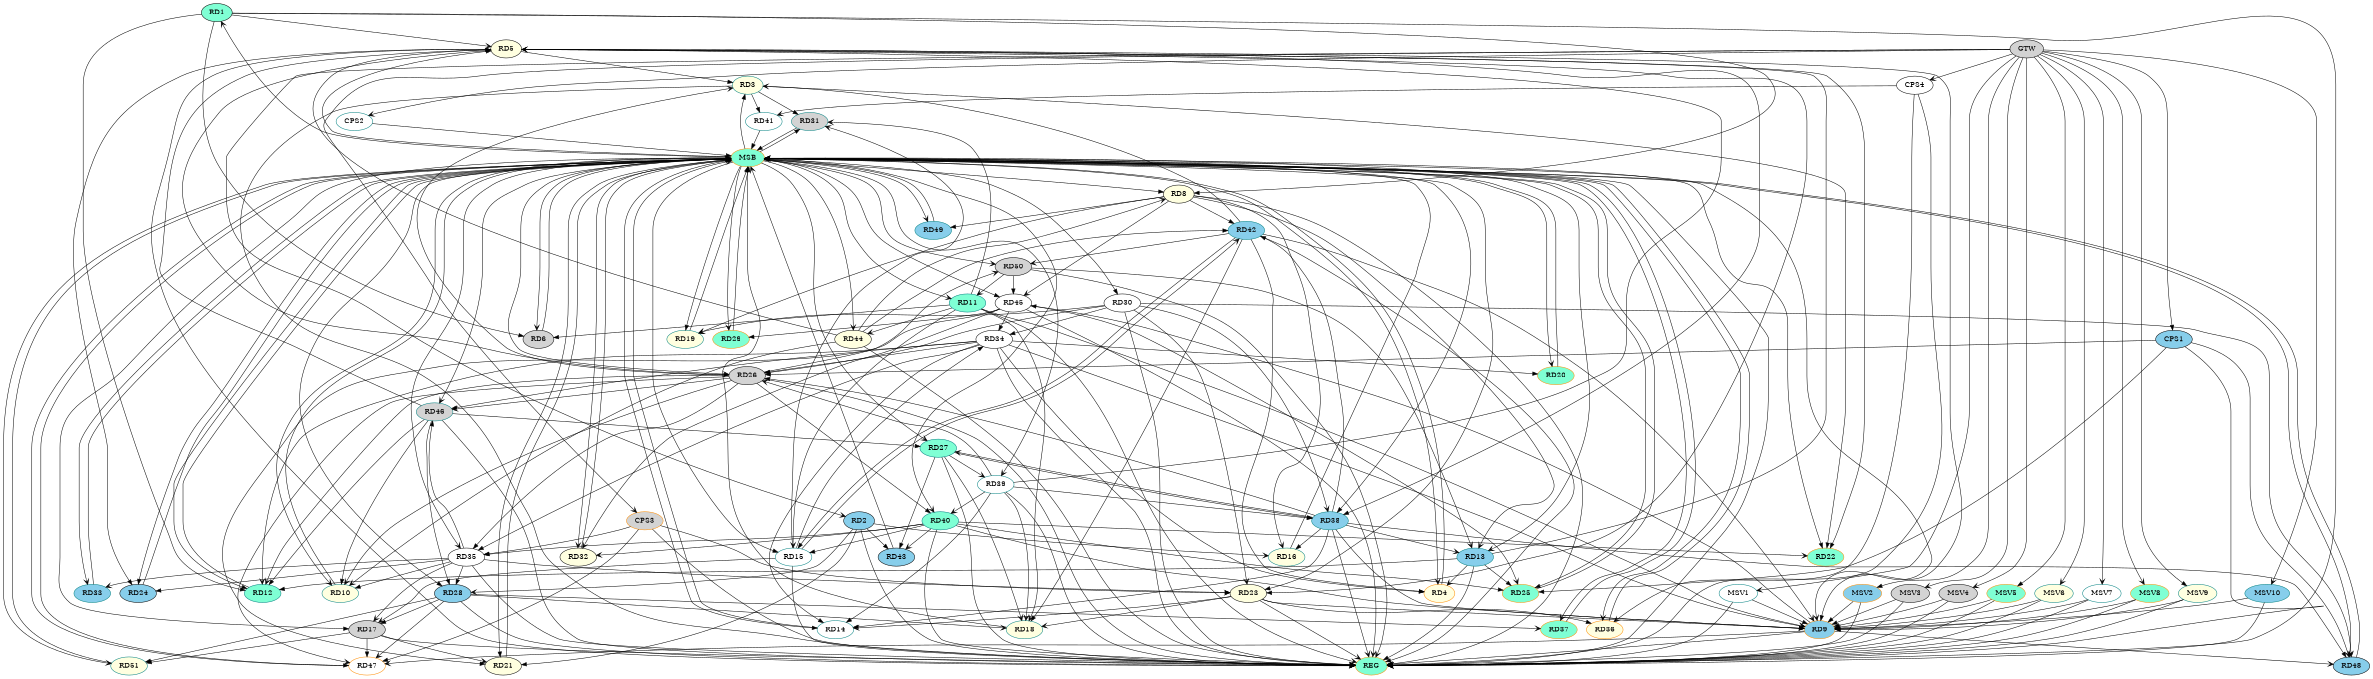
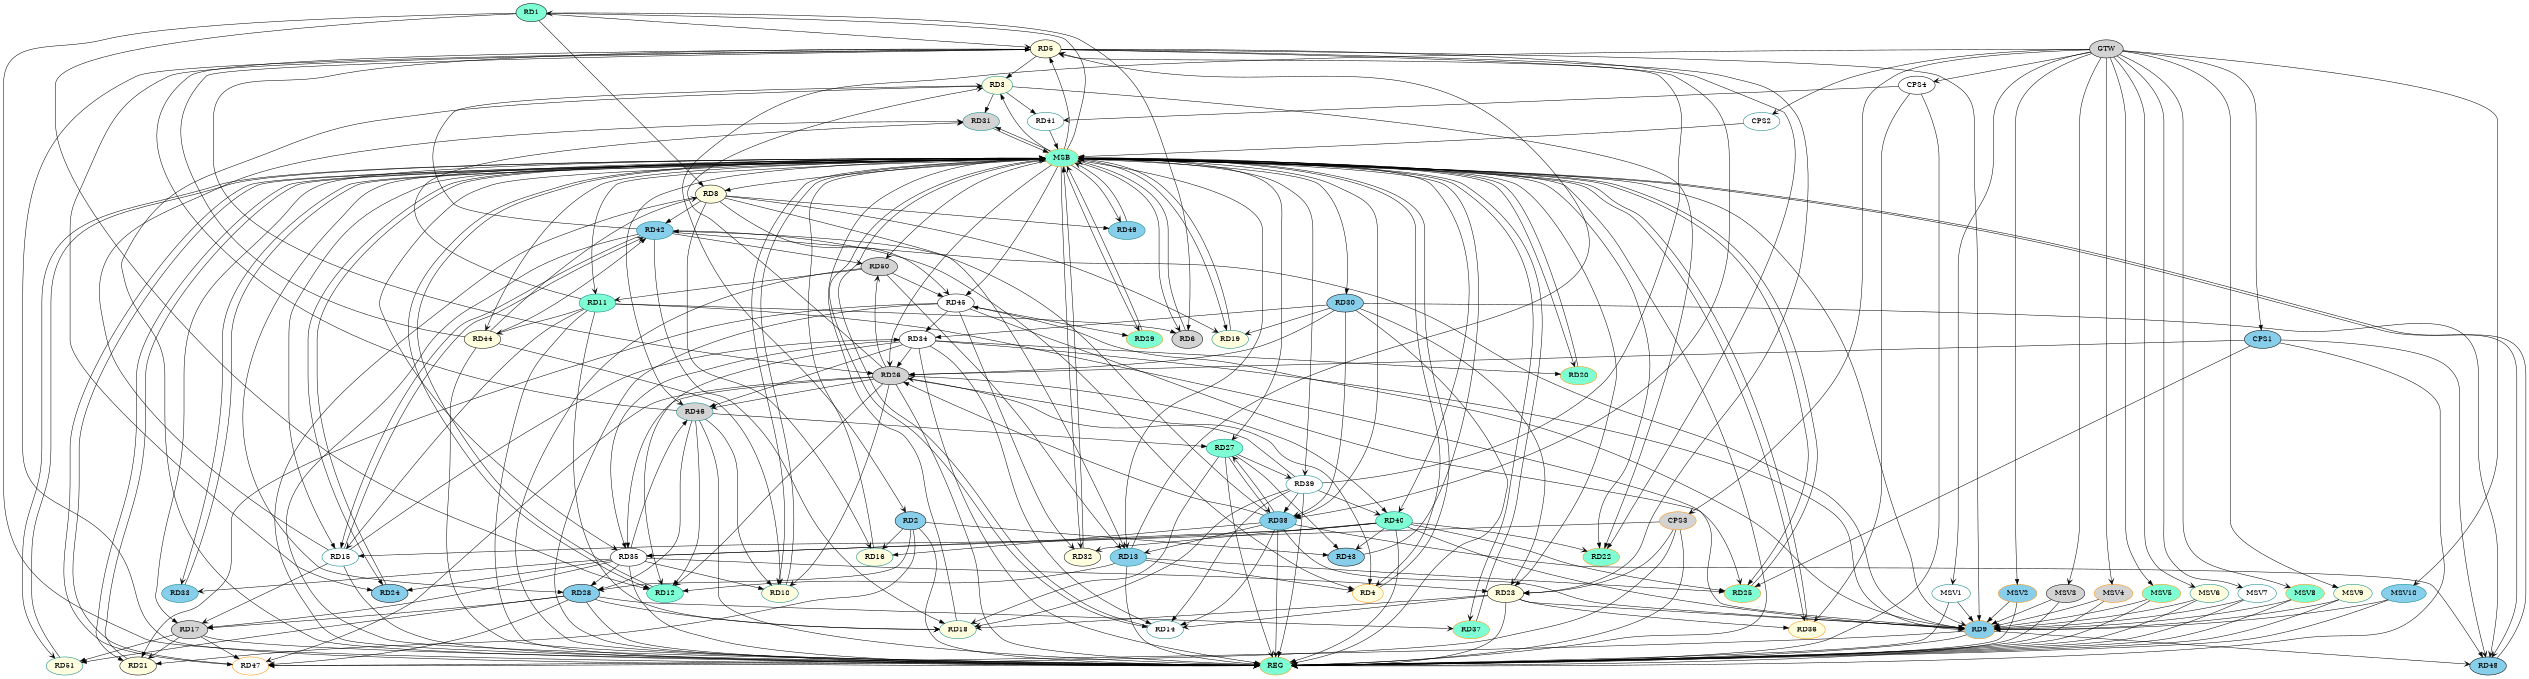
node "RD30": fillcolor white -> skyblue
edge "RD27" -> "RD38": arrowhead normal -> vee
edge "RD34" -> "RD4": now "RD26" -> "RD4"
node "MSV4": color black -> darkorange
